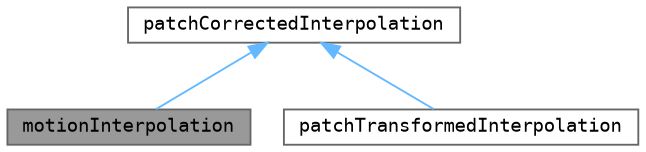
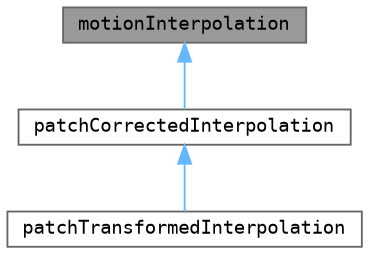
edge "motionInterpolation" -> "patchCorrectedInterpolation": reversed
